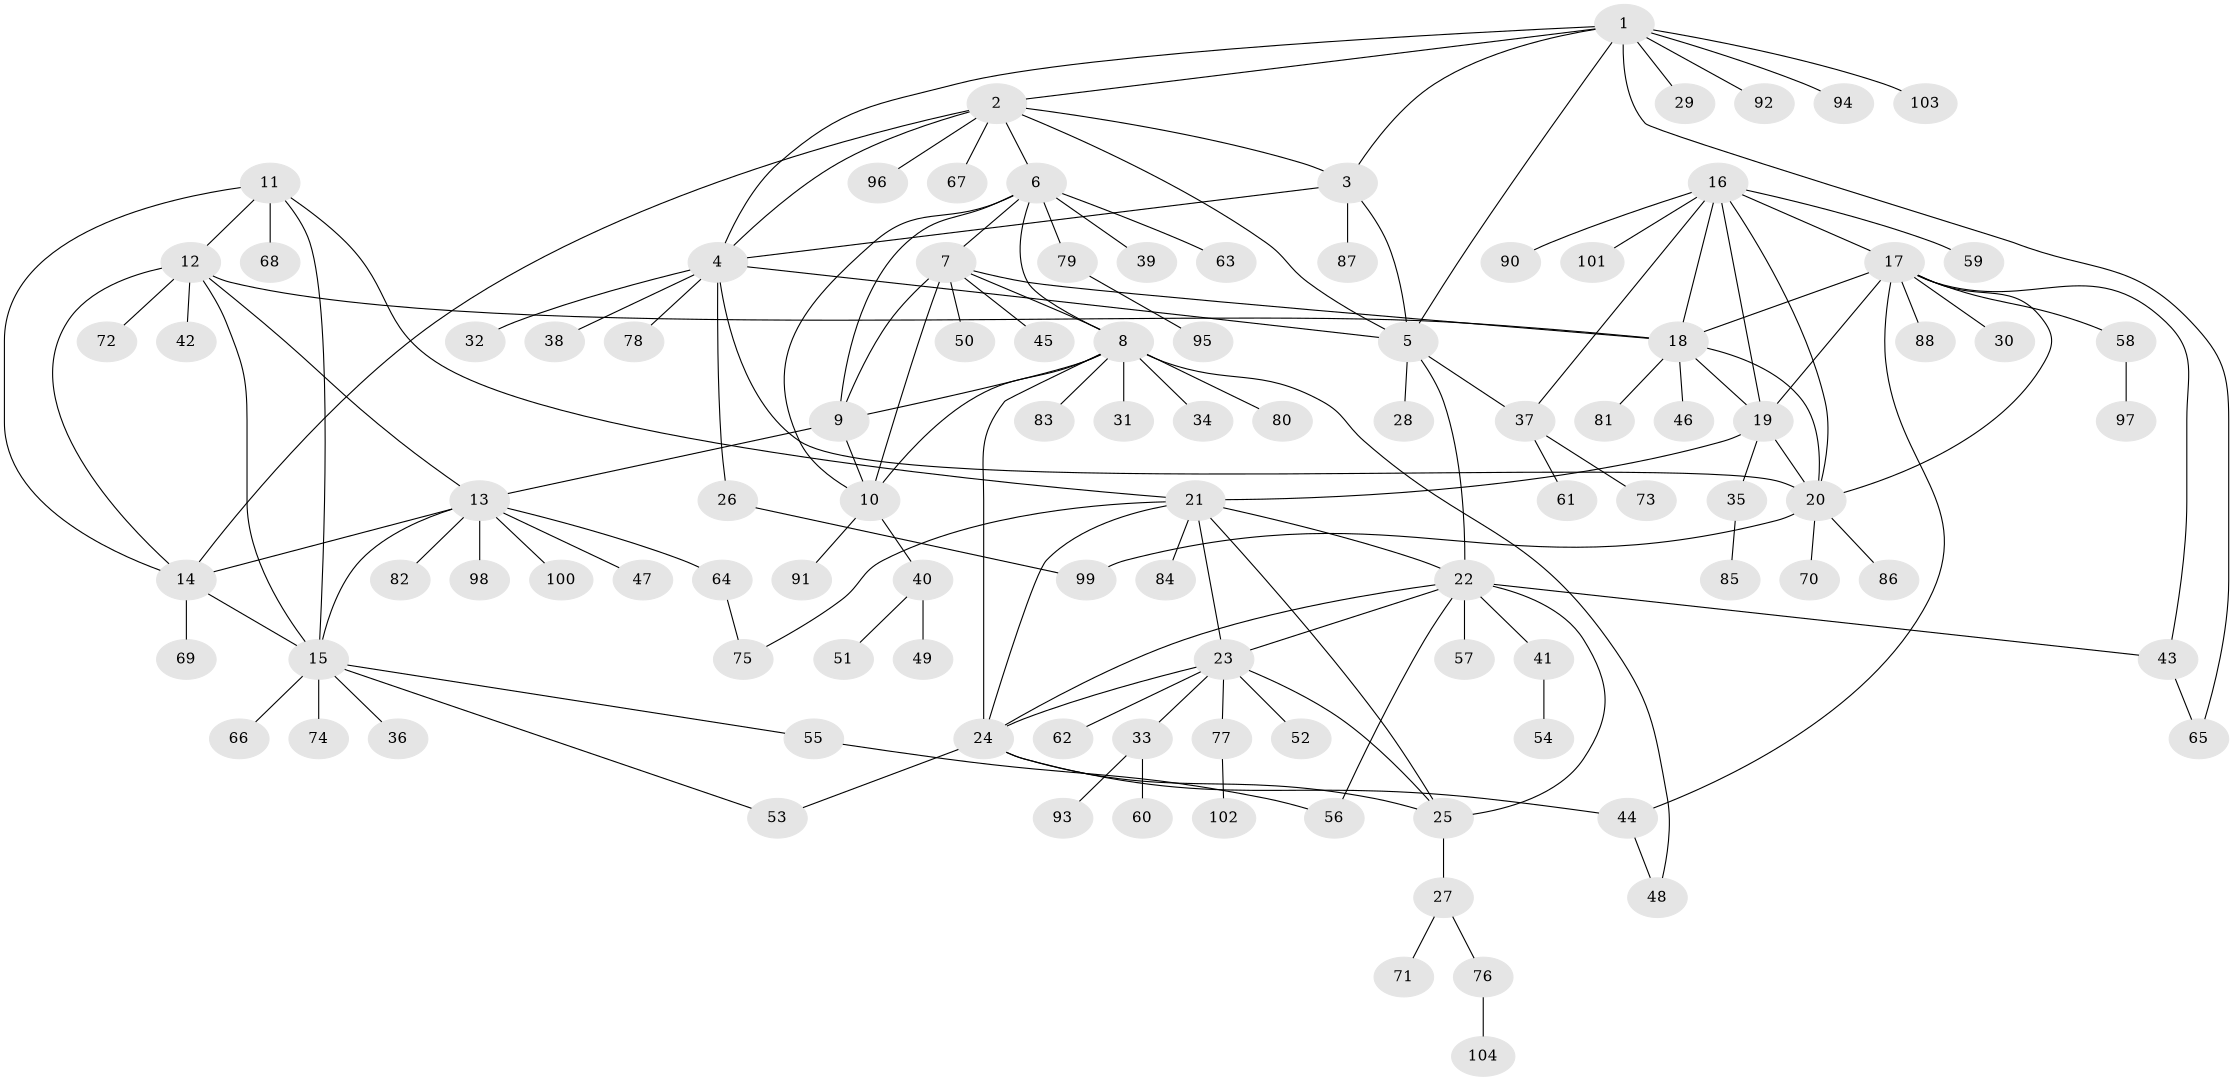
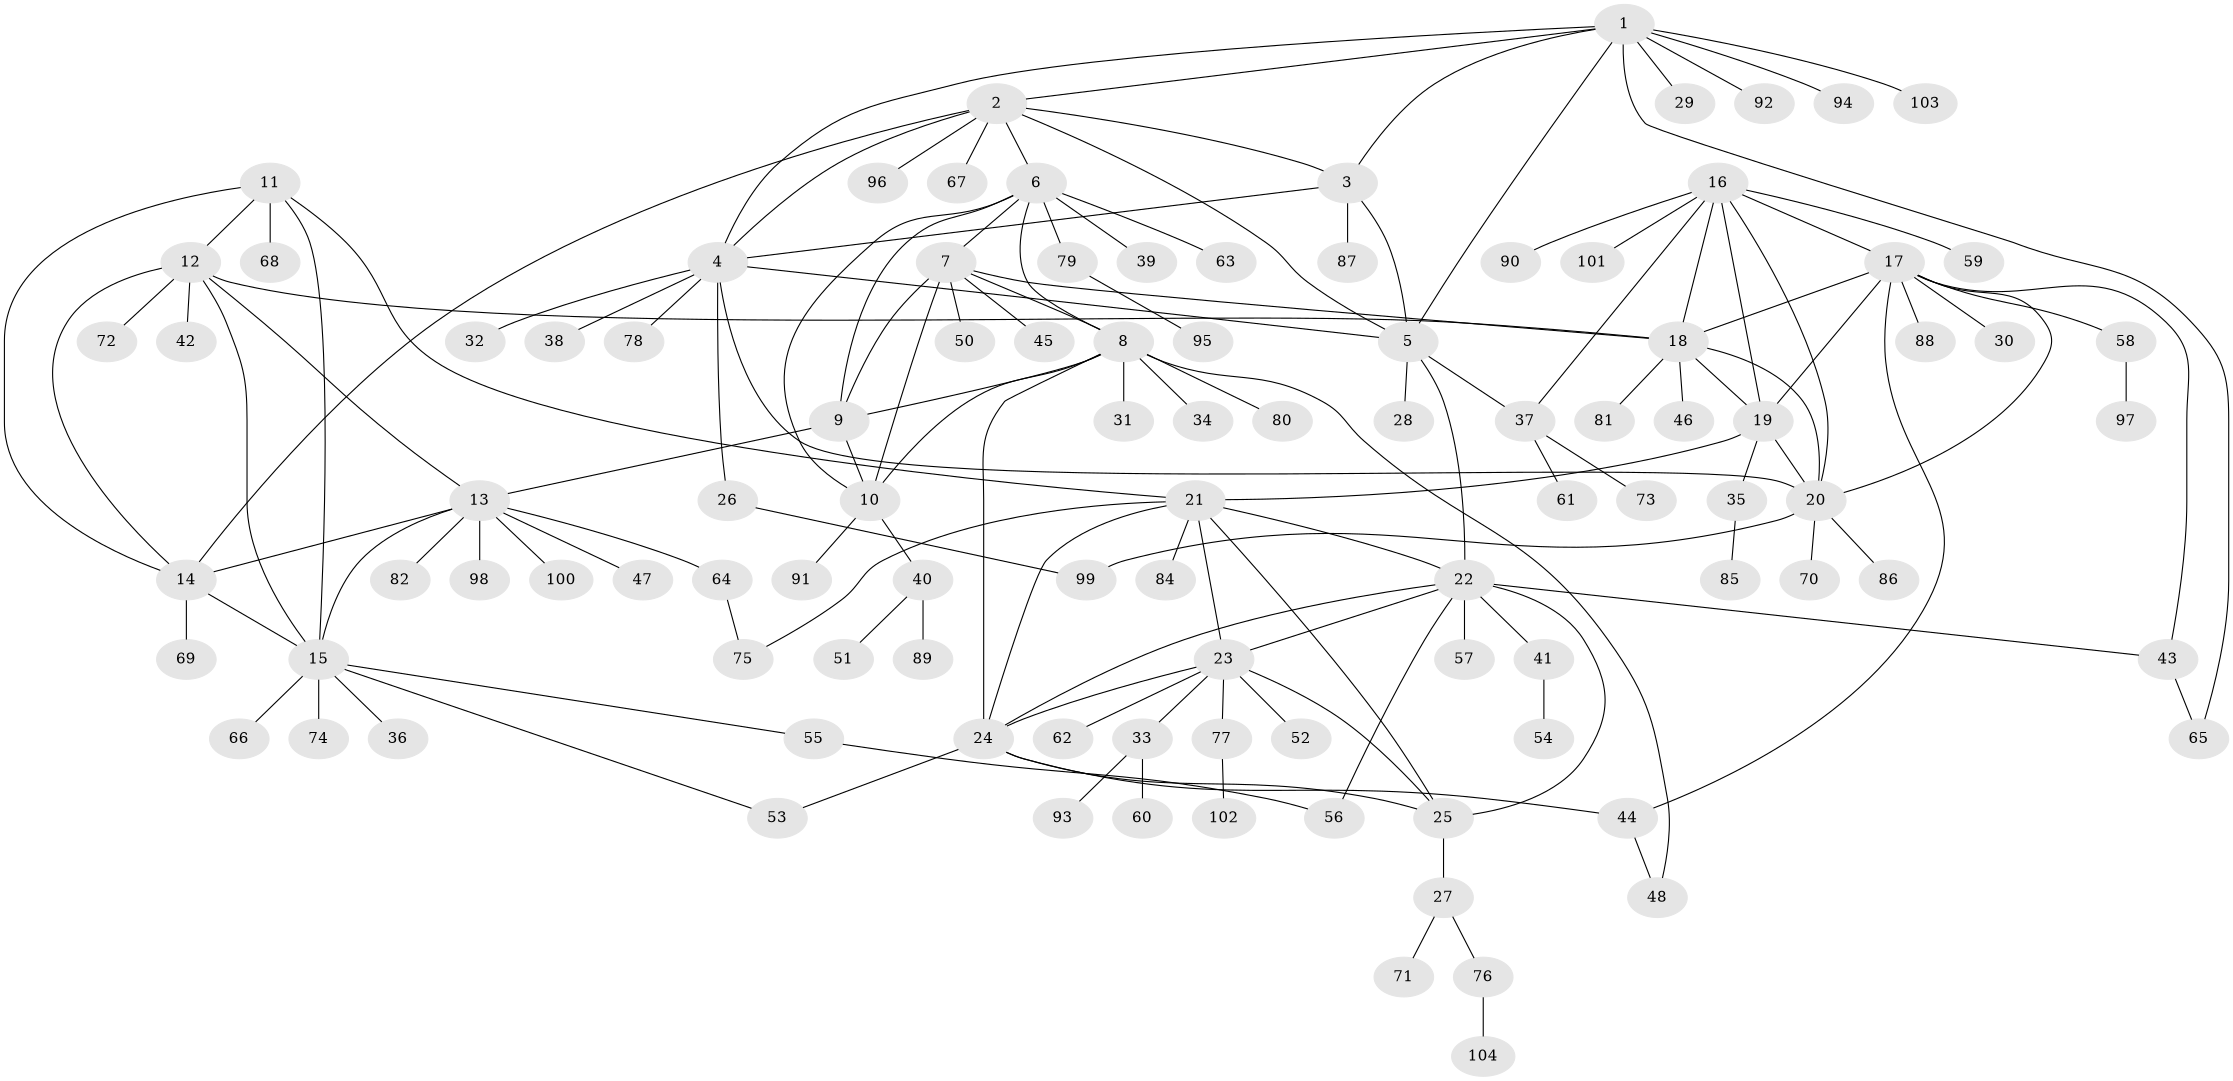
node "83": removed
node "49": label "49" -> "89"
